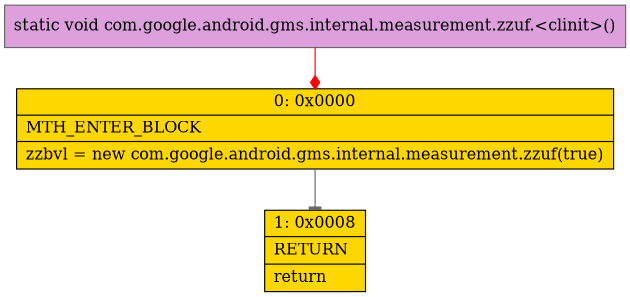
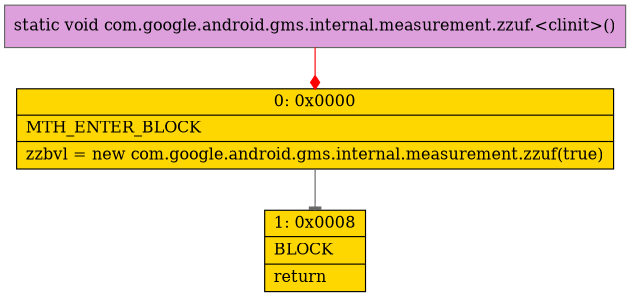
node "1: 0x0008": text "RETURN" -> "BLOCK"
